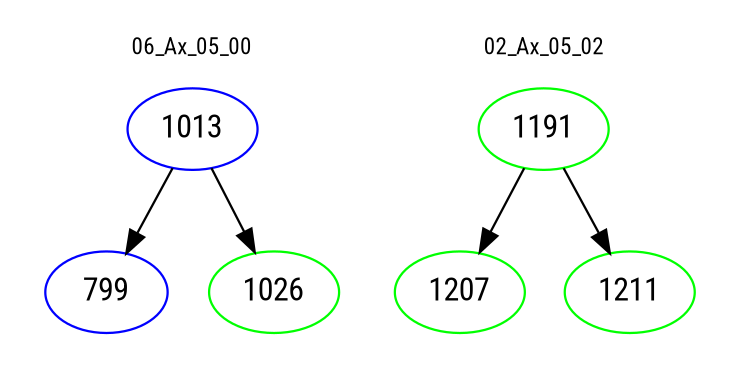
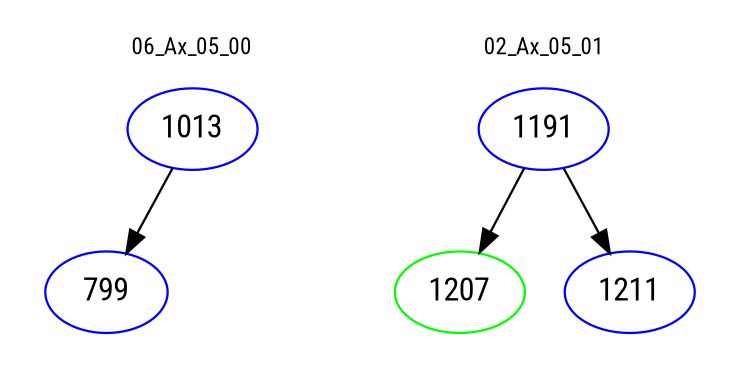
cluster "02_Ax_05_02": label "02_Ax_05_02" -> "02_Ax_05_01"
node "1191": color green -> blue
node "1026": removed
node "1211": color green -> blue
